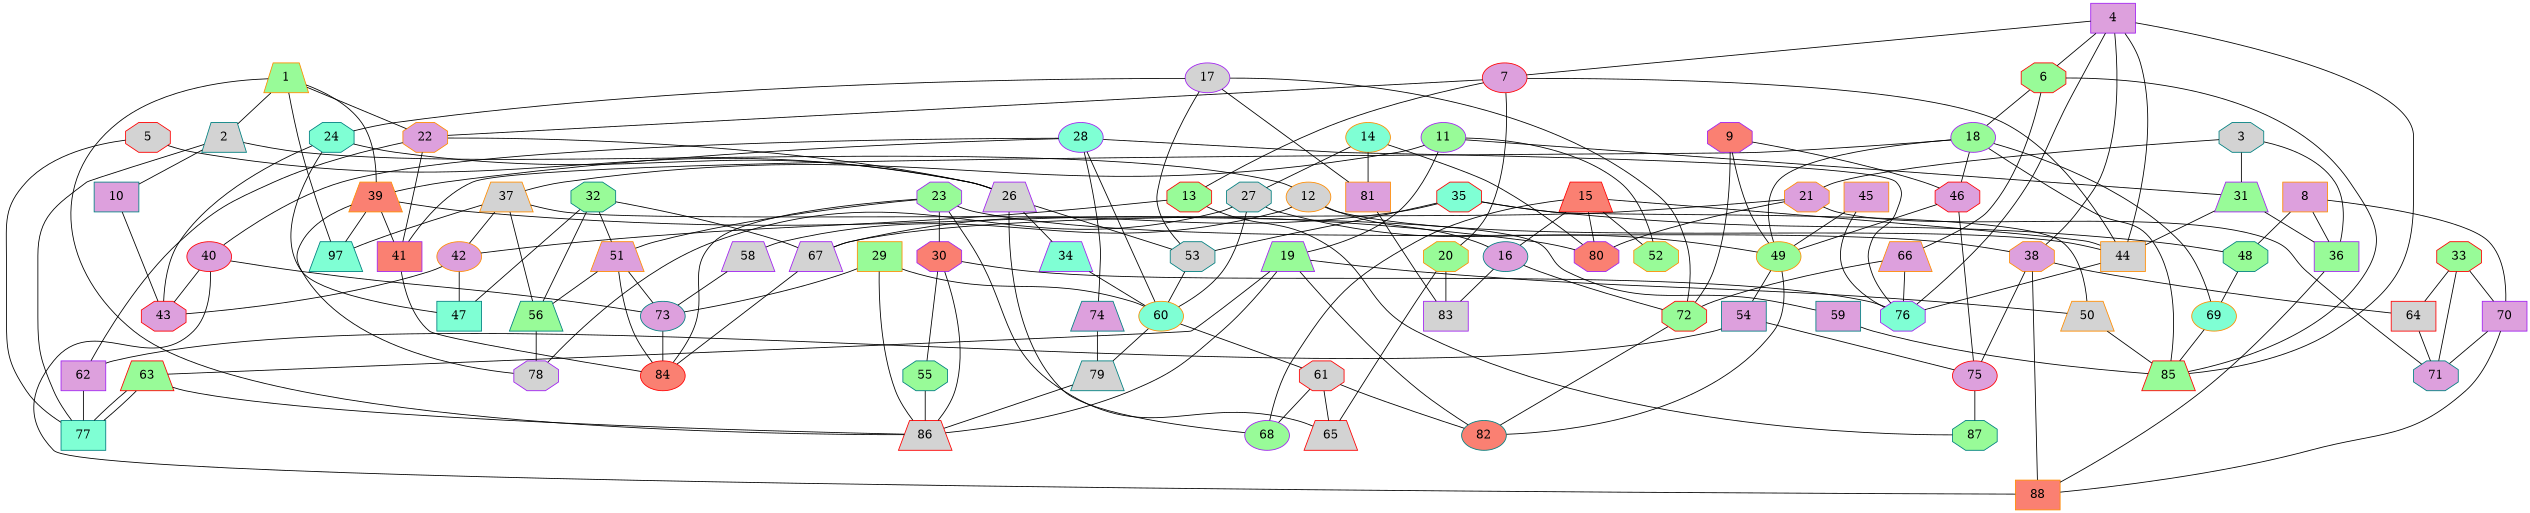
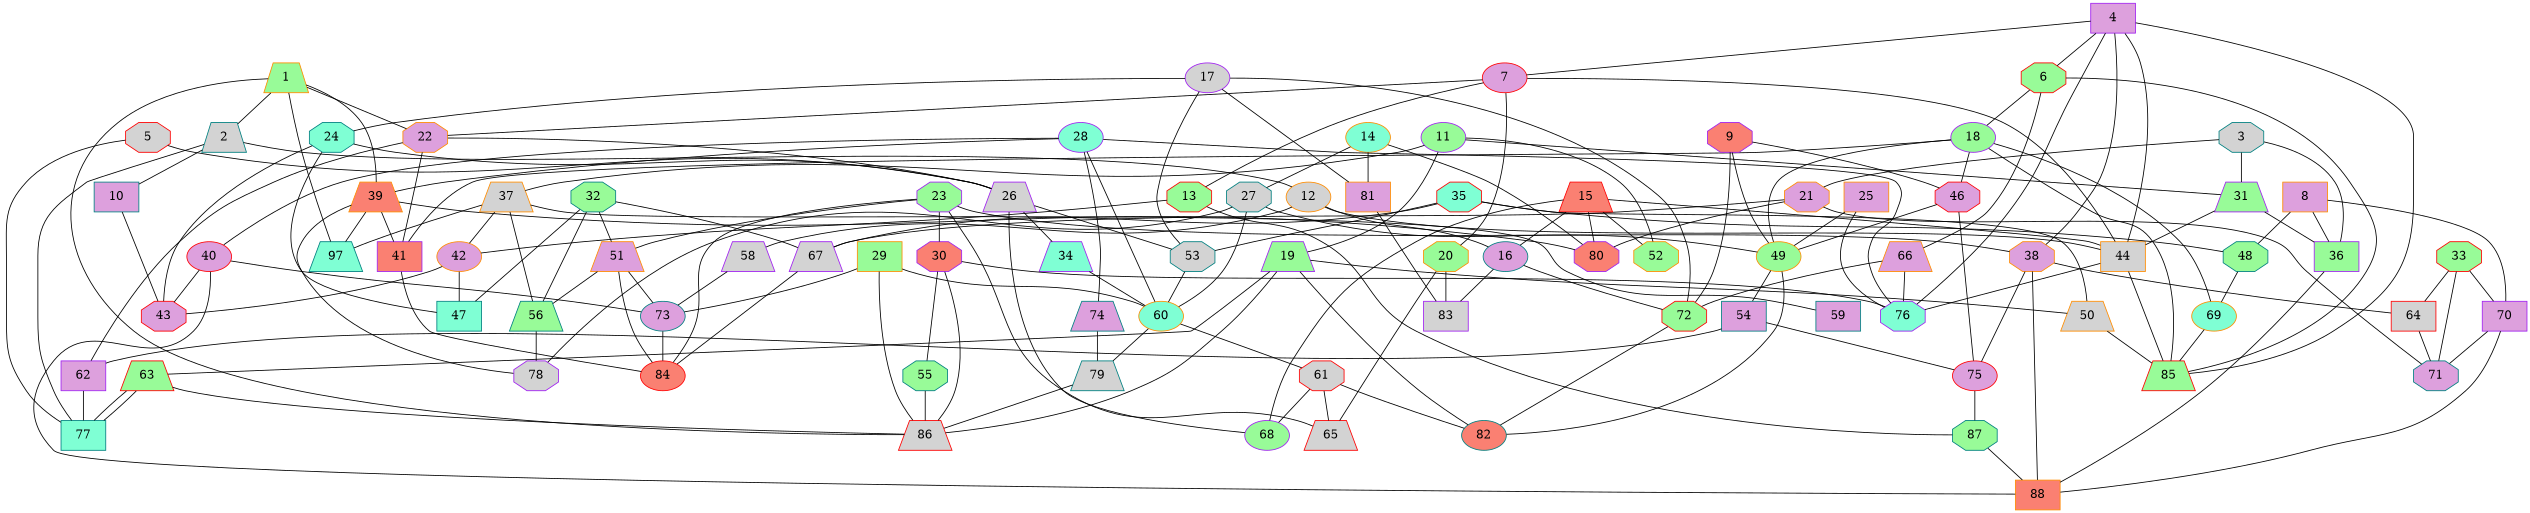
node "45": label "45" -> "25"
edge "59" -- "85": now "44" -- "85"
edge "87" -- "88": added
